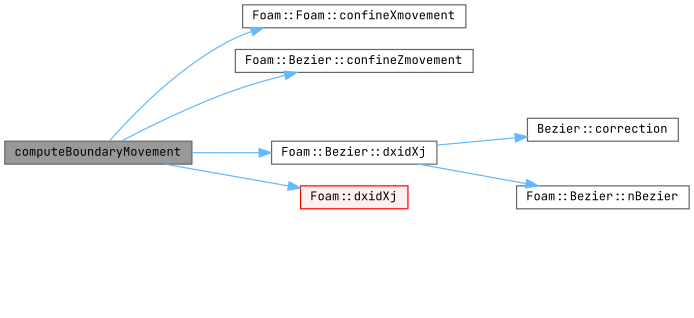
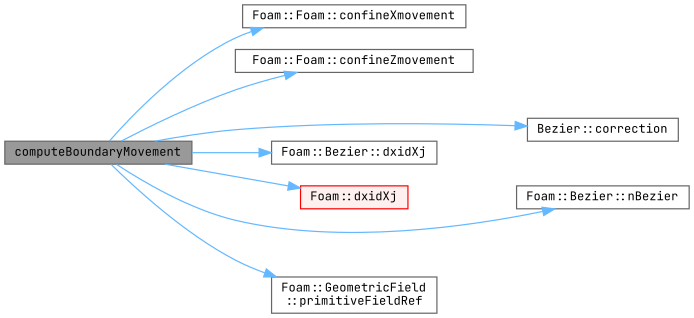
node "Foam::Bezier::confineZmovement": label "Foam::Bezier::confineZmovement" -> "Foam::Foam::confineZmovement"
edge "Foam::Bezier::dxidXj" -> "Bezier::correction": now "computeBoundaryMovement" -> "Bezier::correction"
edge "Foam::Bezier::dxidXj" -> "Foam::Bezier::nBezier": now "computeBoundaryMovement" -> "Foam::Bezier::nBezier"
node "Foam::GeometricField ::primitiveFieldRef": added
